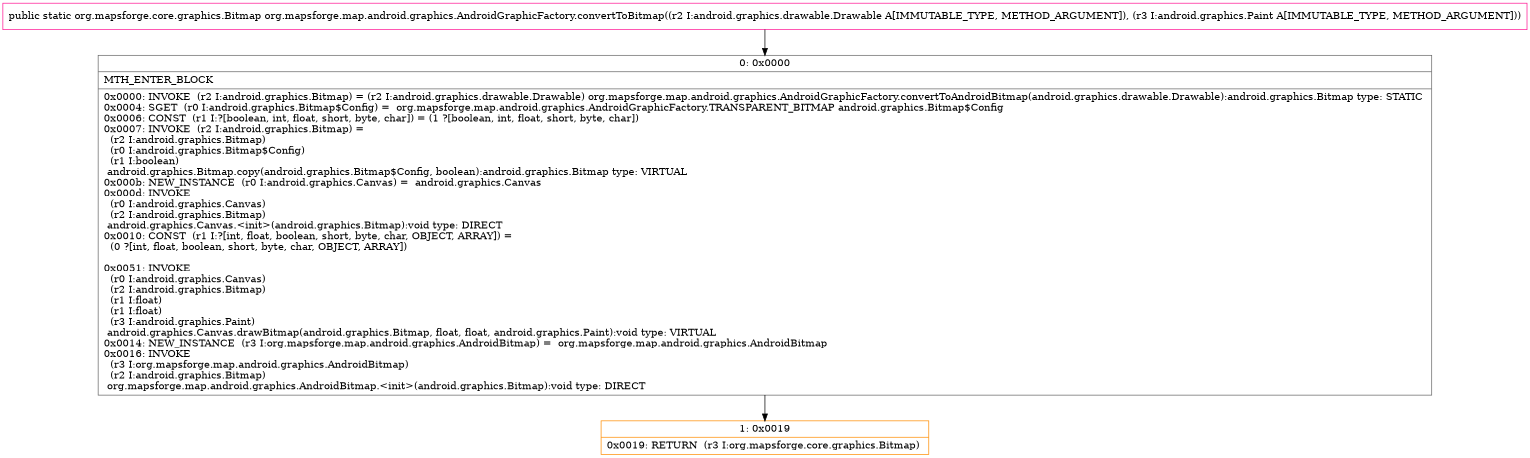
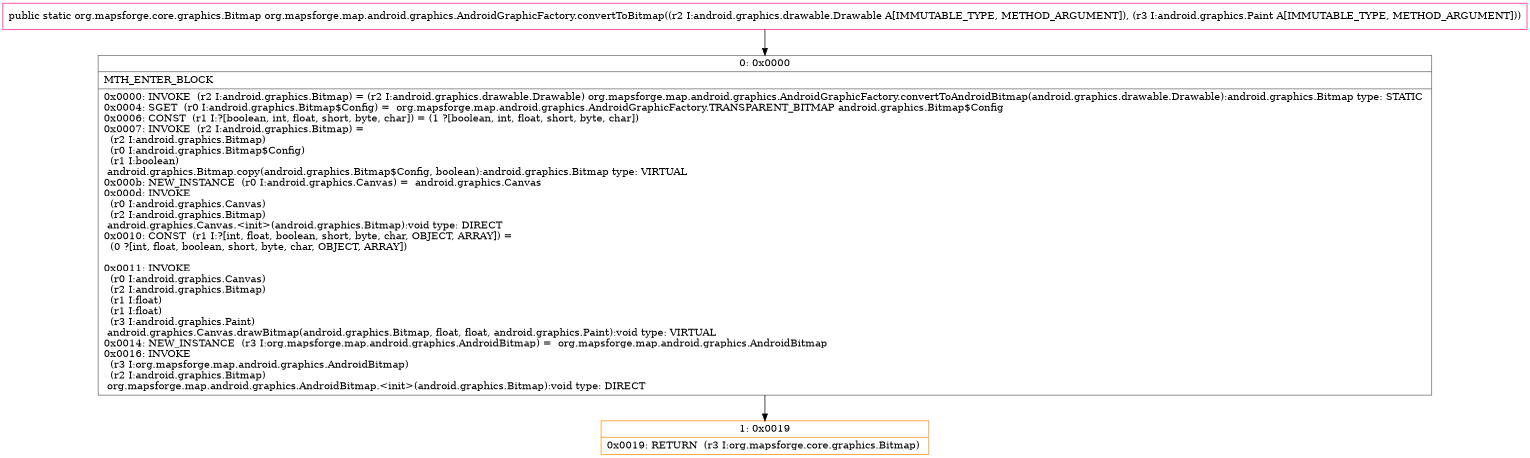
node "0: 0x0000": text "0x0051: INVOKE" -> "0x0011: INVOKE"
